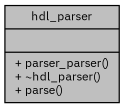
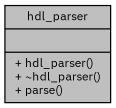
node "hdl_parser": text "+ parser_parser()" -> "+ hdl_parser()"
